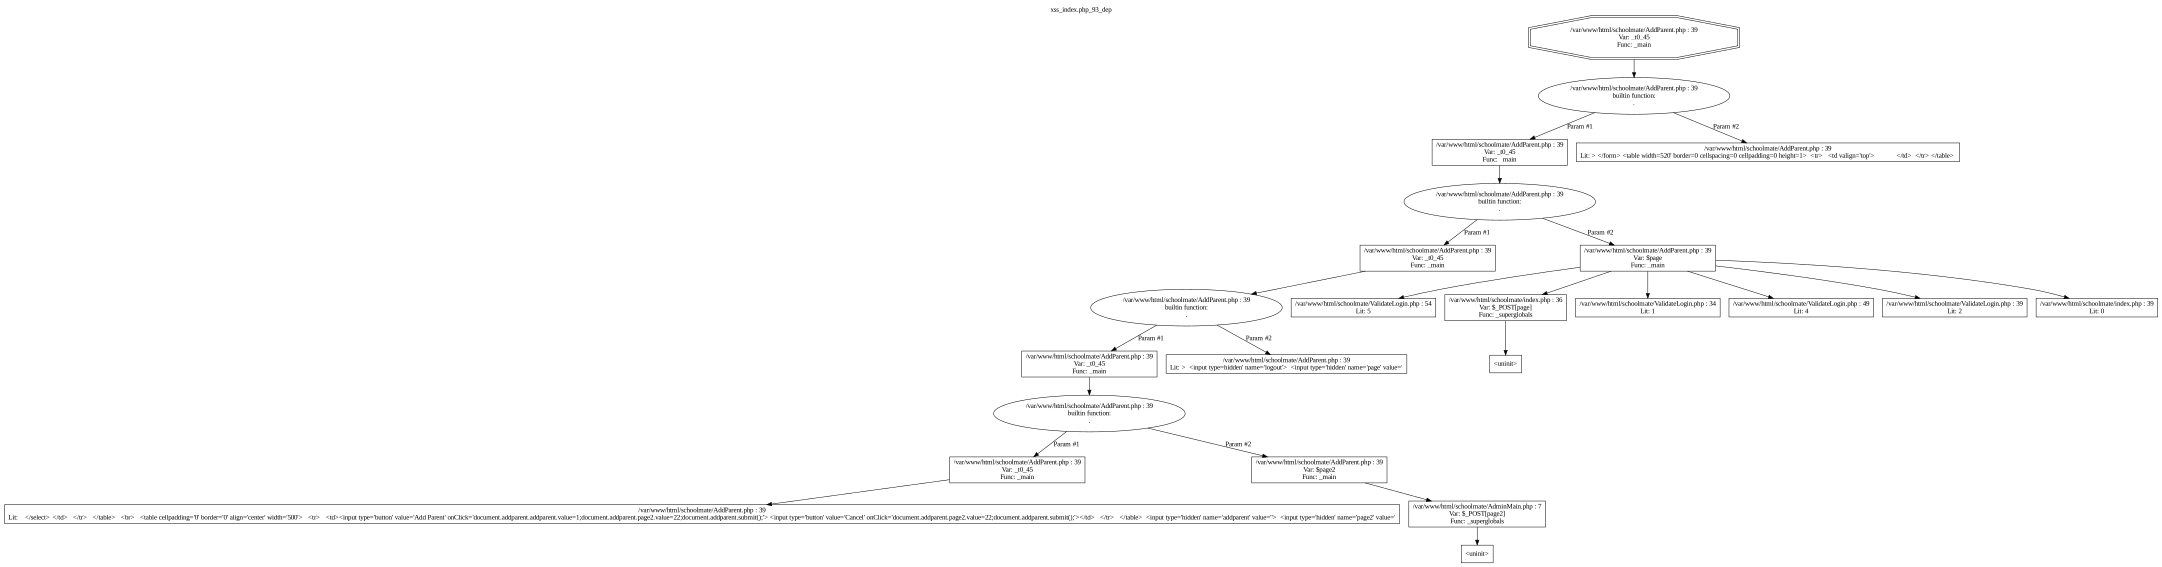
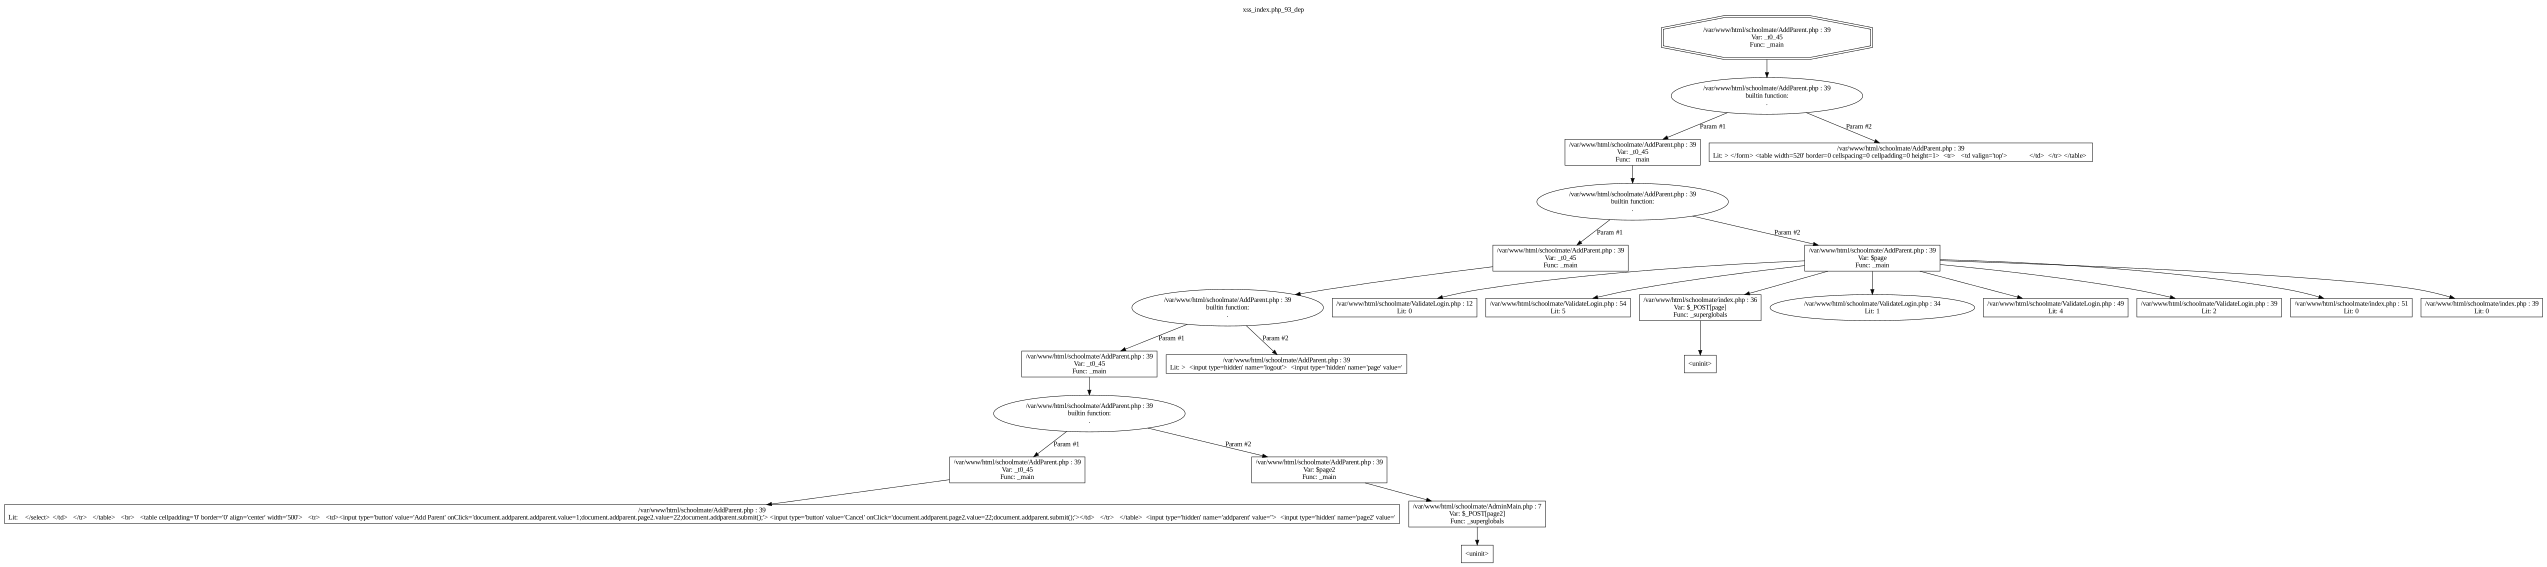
node "/var/www/html/schoolmate/ValidateLogin.php : 12 Lit: 0": added
node "/var/www/html/schoolmate/ValidateLogin.php : 34 Lit: 1": shape box -> ellipse
node "/var/www/html/schoolmate/index.php : 51 Lit: 0": added
